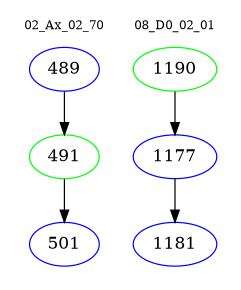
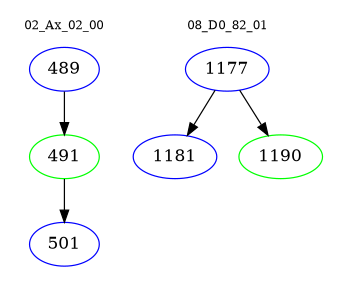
cluster "02_Ax_02_70": label "02_Ax_02_70" -> "02_Ax_02_00"
cluster "08_D0_02_01": label "08_D0_02_01" -> "08_D0_82_01"
edge "1190" -> "1177": reversed
